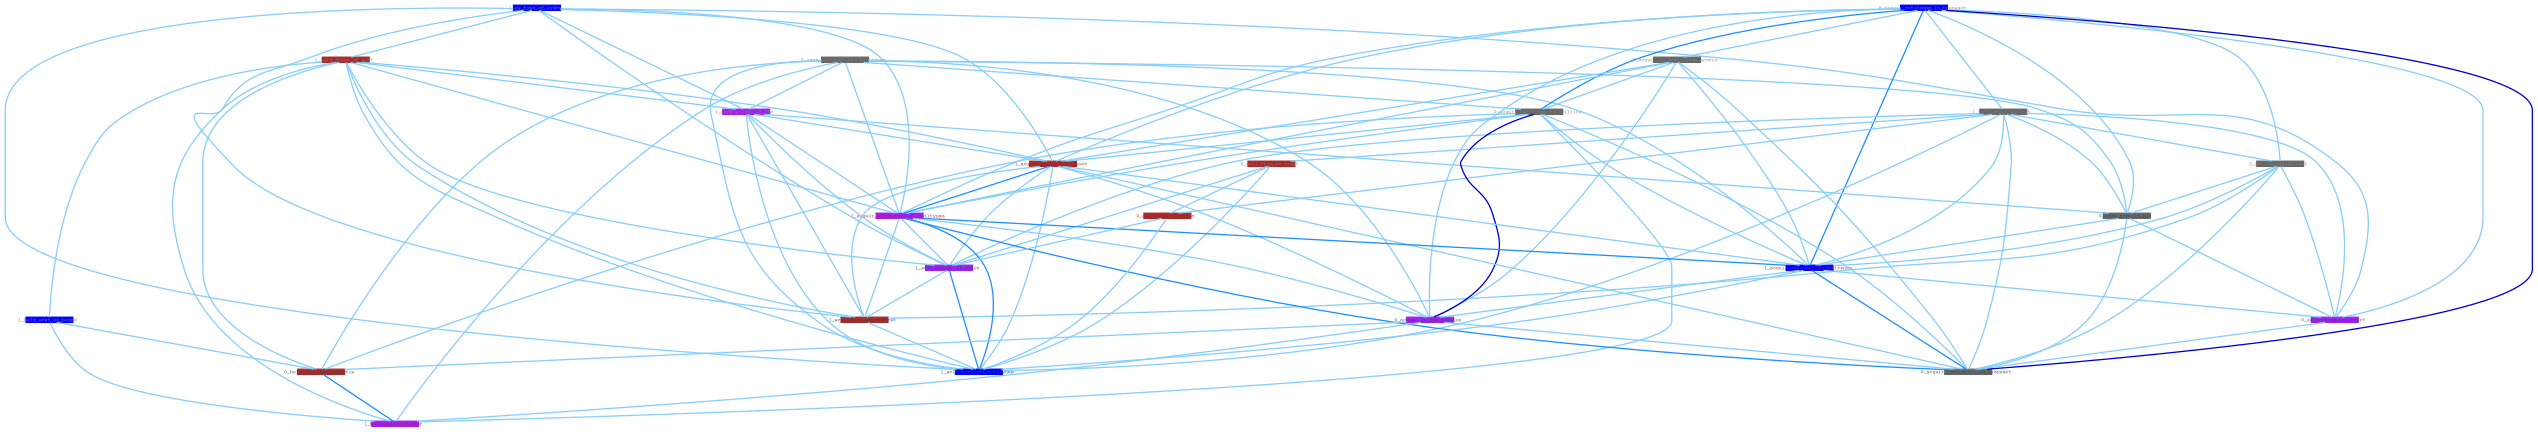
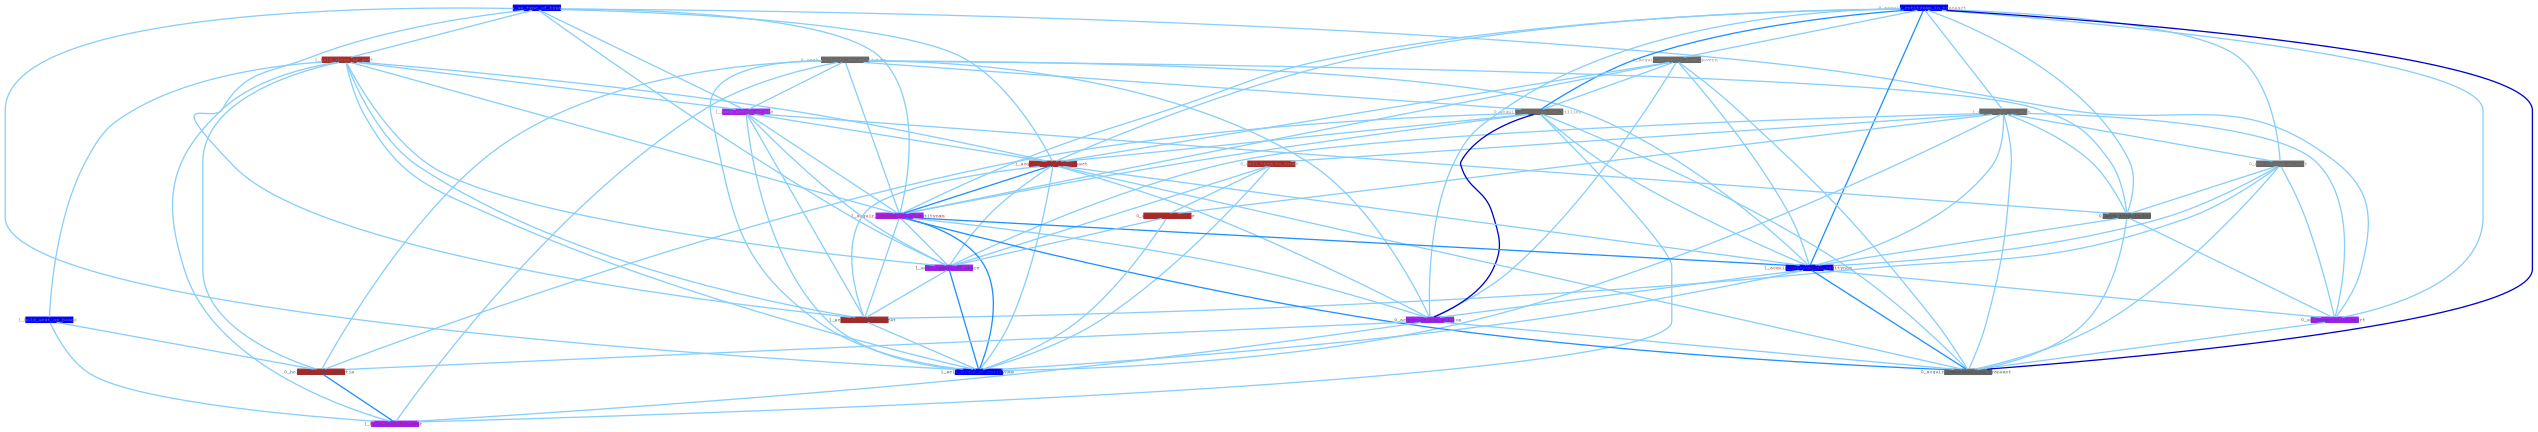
node "1_us_type_of_order": label "1_us_type_of_order" -> "1_us_type_of_type"
